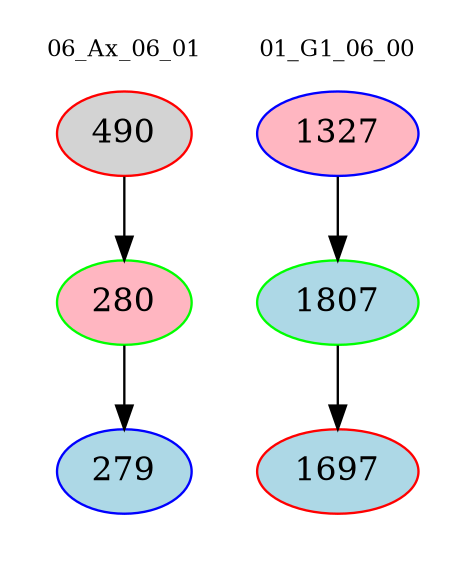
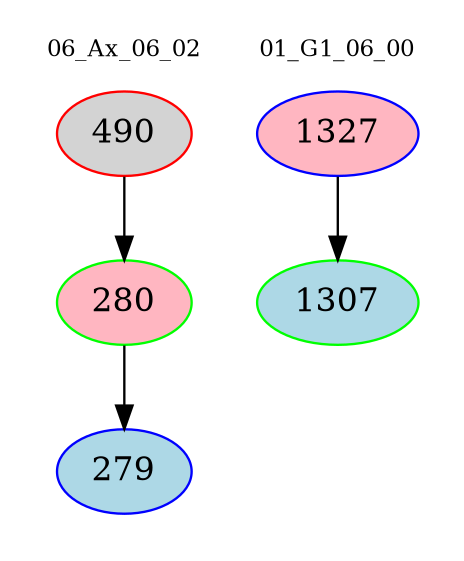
cluster "06_Ax_06_01": label "06_Ax_06_01" -> "06_Ax_06_02"
node "1807": label "1807" -> "1307"
node "1697": removed
